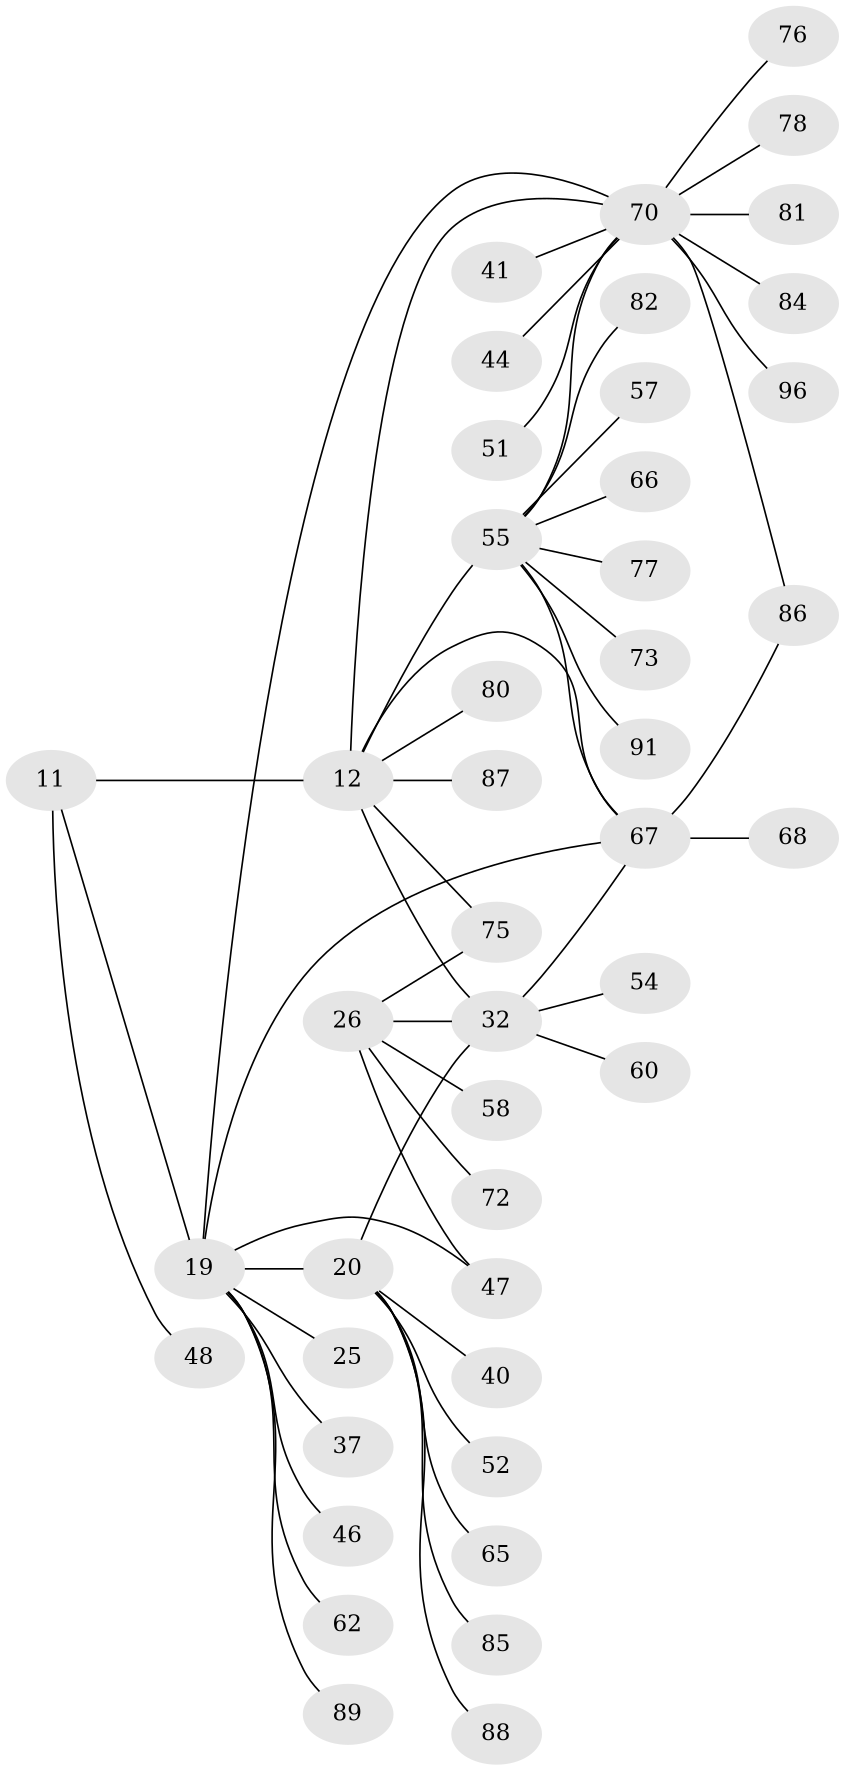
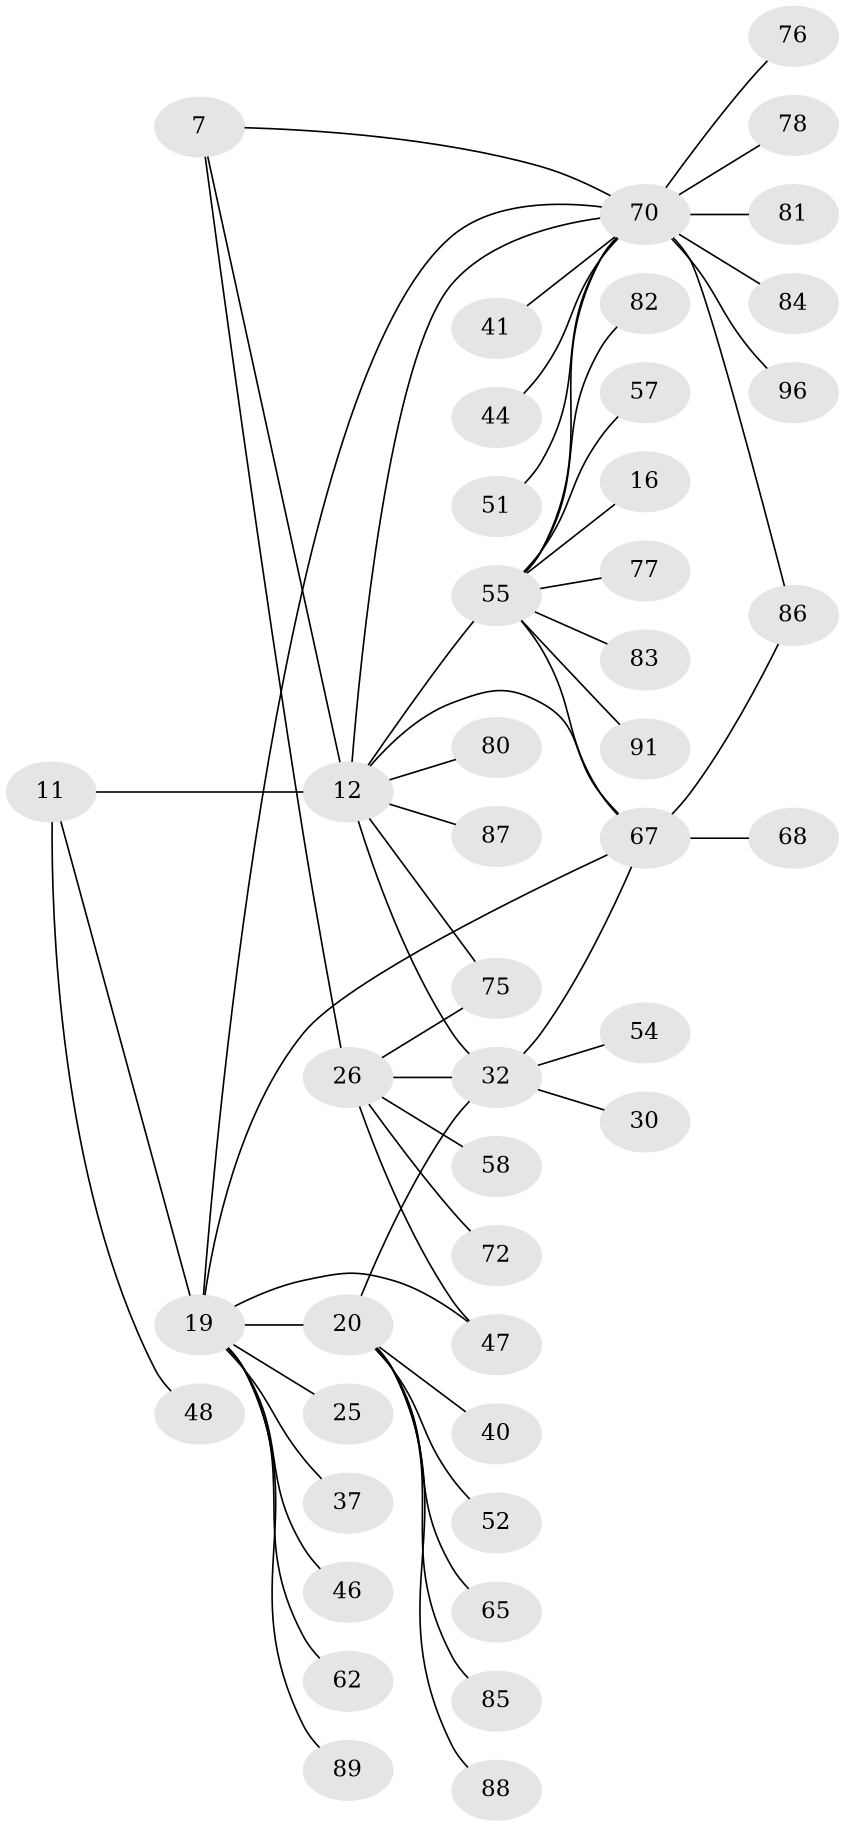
node "7": added
node "66": label "66" -> "16"
node "73": label "73" -> "83"
node "60": label "60" -> "30"
